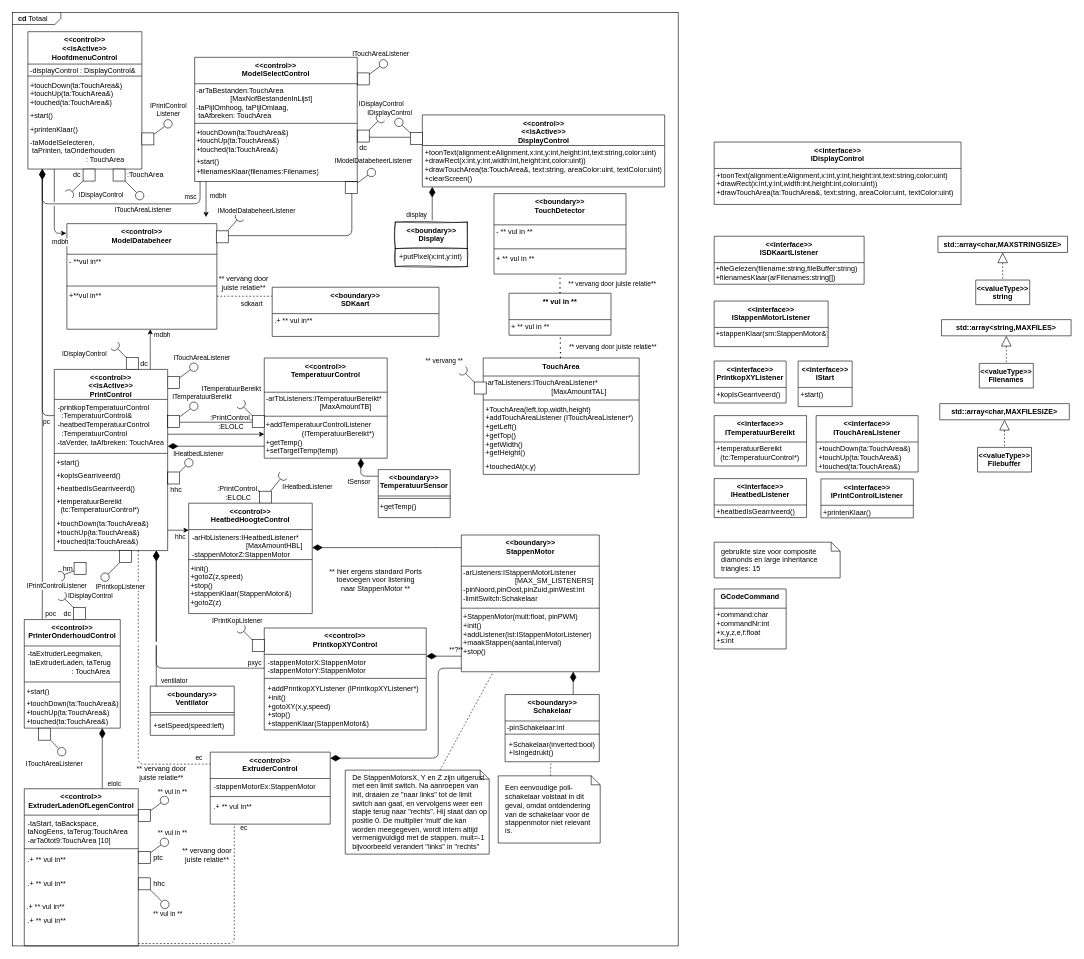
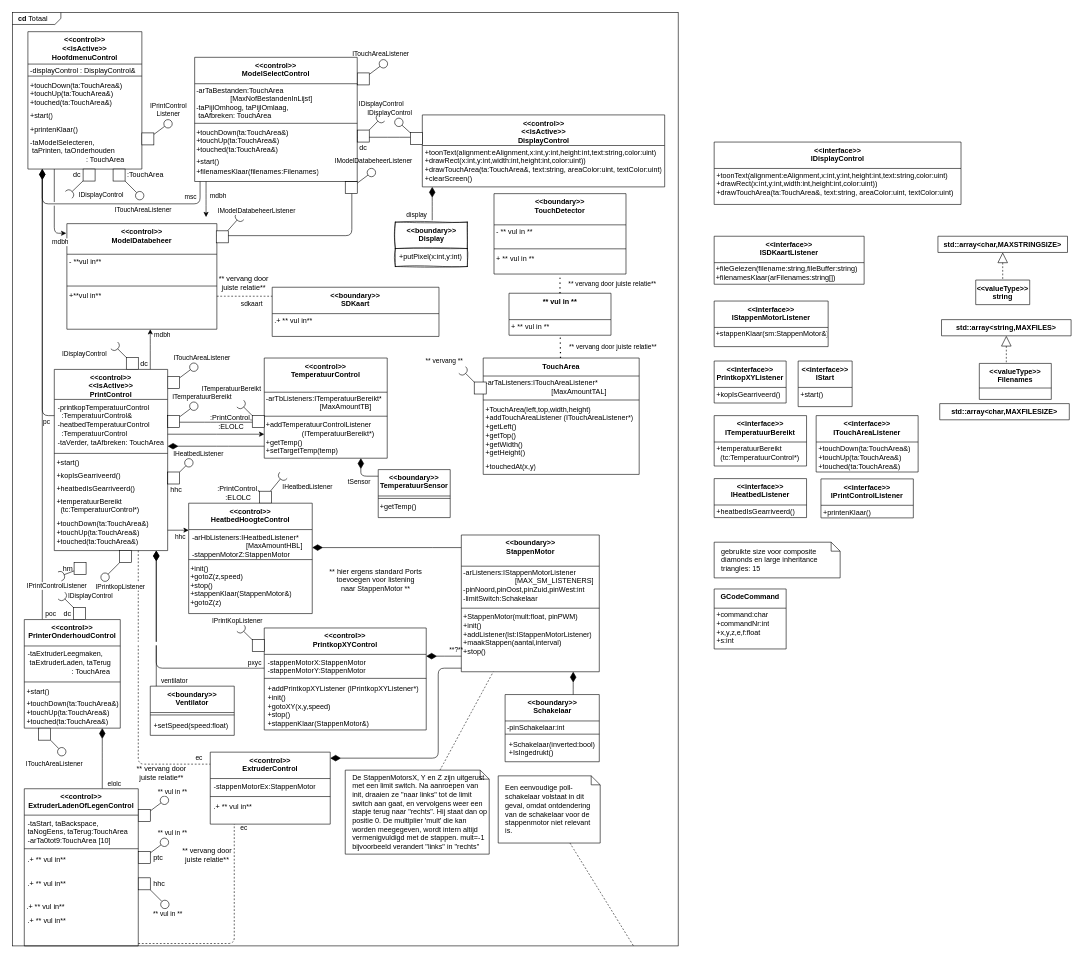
node "<<valueType>> Filenames": size 54x25 -> 72x36
edge "<<valueType>> Filebuffer" -> "std::array<char,MAXFILESIZE>": removed
node "<<valueType>> Filebuffer": removed
node "+setSpeed(speed:left)": label "+setSpeed(speed:left)" -> "+setSpeed(speed:float)"
edge "<<boundary>> Schakelaar" -- "Een eenvoudige poll-schakelaar volstaat in dit geval, omdat ontdendering van de schakelaar voor de stappenmotor niet relevant is.": now "cd Totaal" -- "Een eenvoudige poll-schakelaar volstaat in dit geval, omdat ontdendering van de schakelaar voor de stappenmotor niet relevant is."
